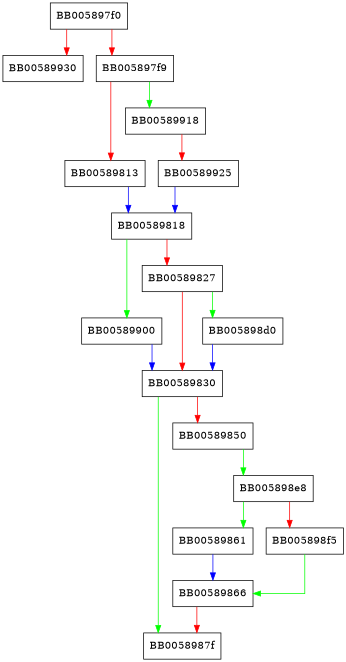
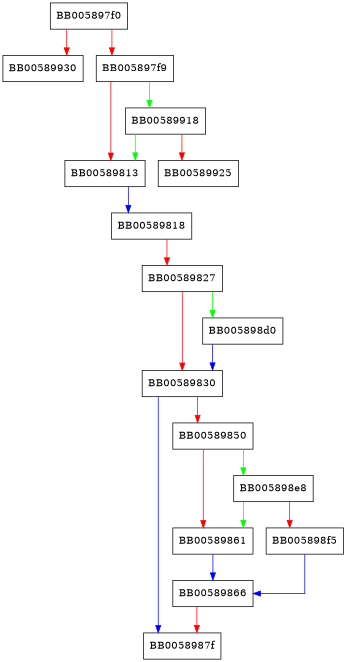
edge "BB00589918" -> "BB00589813": added
edge "BB00589925" -> "BB00589818": removed
node "BB00589900": removed
edge "BB00589850" -> "BB00589861": added
edge "BB00589830" -> "BB0058987f": color green -> blue
edge "BB005898f5" -> "BB00589866": color green -> blue
